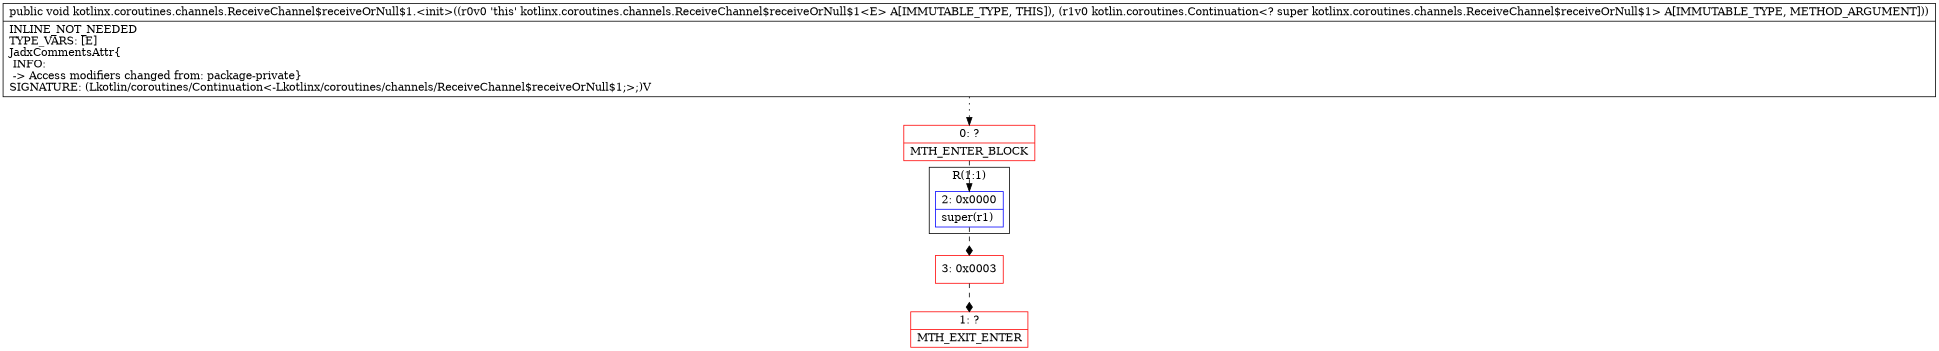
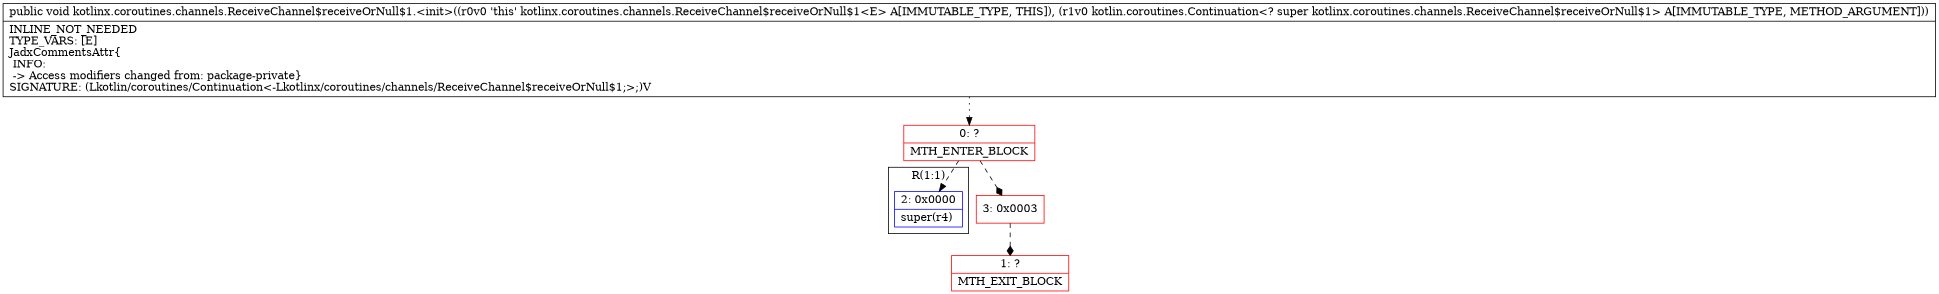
node "2: 0x0000": text "super(r1)" -> "super(r4)"
edge "2: 0x0000" -> "3: 0x0003": now "0: ?" -> "3: 0x0003"
node "1: ?": text "MTH_EXIT_ENTER" -> "MTH_EXIT_BLOCK"
